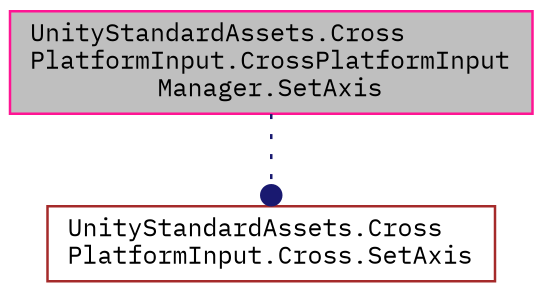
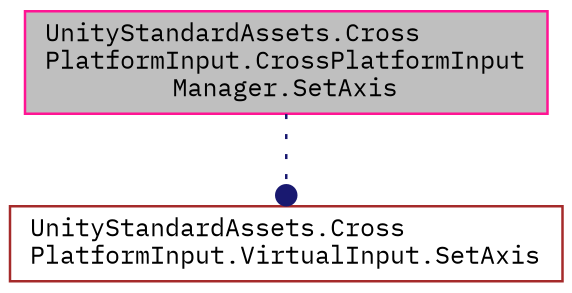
node "UnityStandardAssets.Cross PlatformInput.Cross.SetAxis": label "UnityStandardAssets.Cross PlatformInput.Cross.SetAxis" -> "UnityStandardAssets.Cross PlatformInput.VirtualInput.SetAxis"
